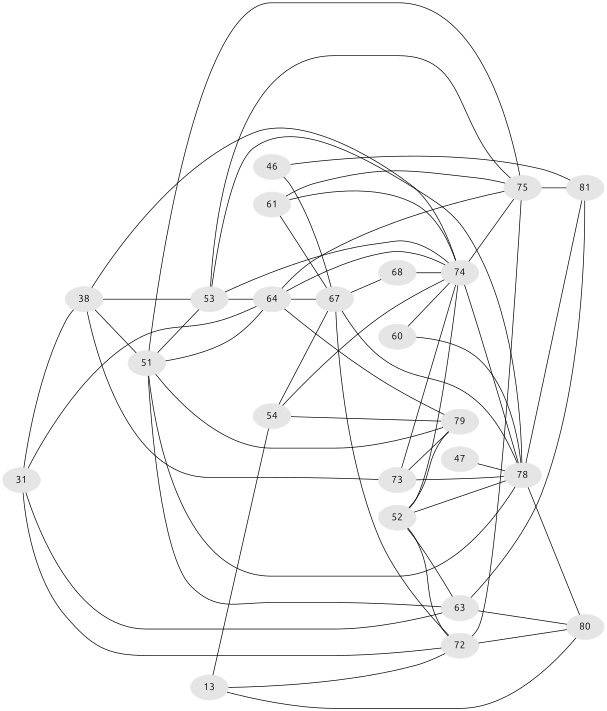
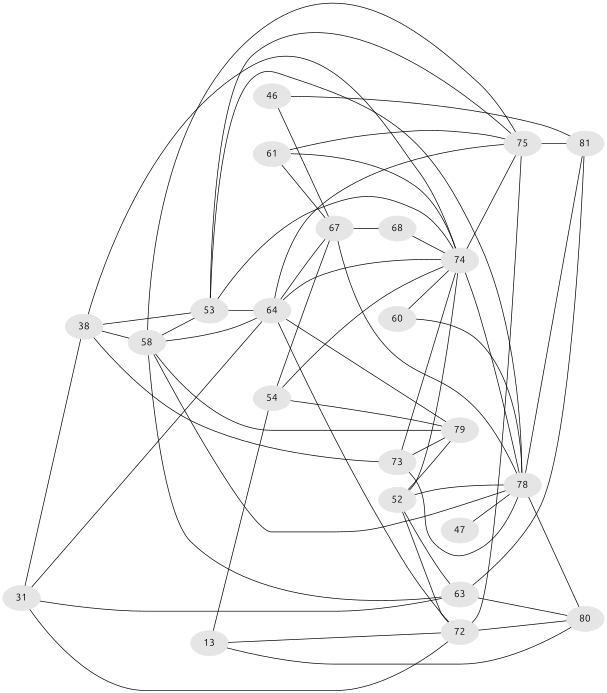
node "51": label "51" -> "58"
edge "67" -- "72": now "64" -- "72"
